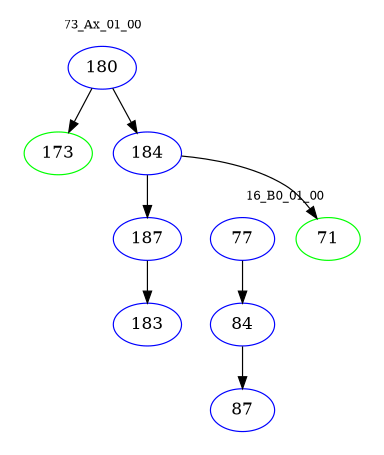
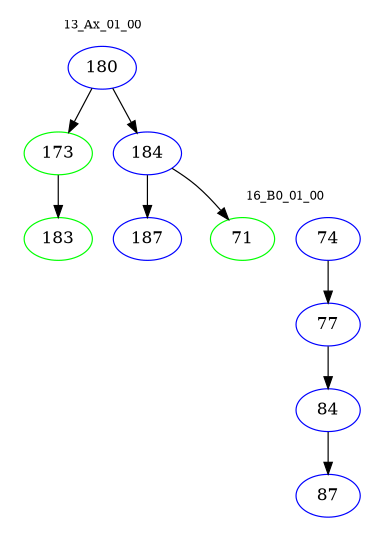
cluster "73_Ax_01_00": label "73_Ax_01_00" -> "13_Ax_01_00"
node "74": added
edge "187" -> "183": now "173" -> "183"
node "183": color blue -> green
